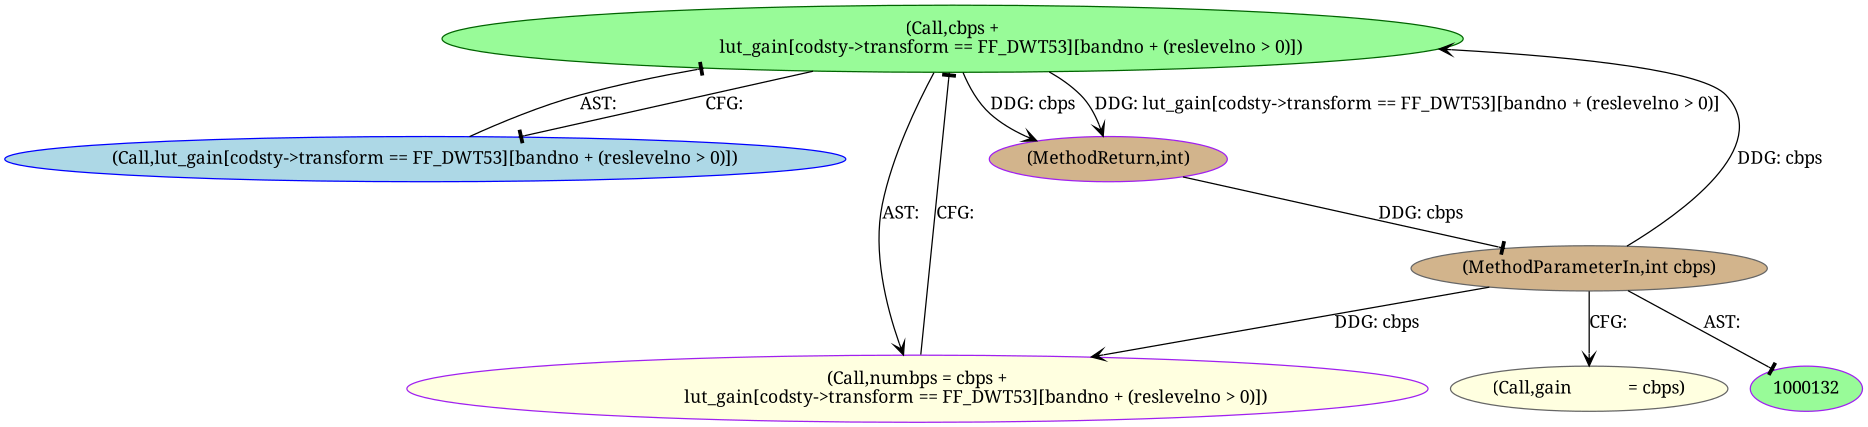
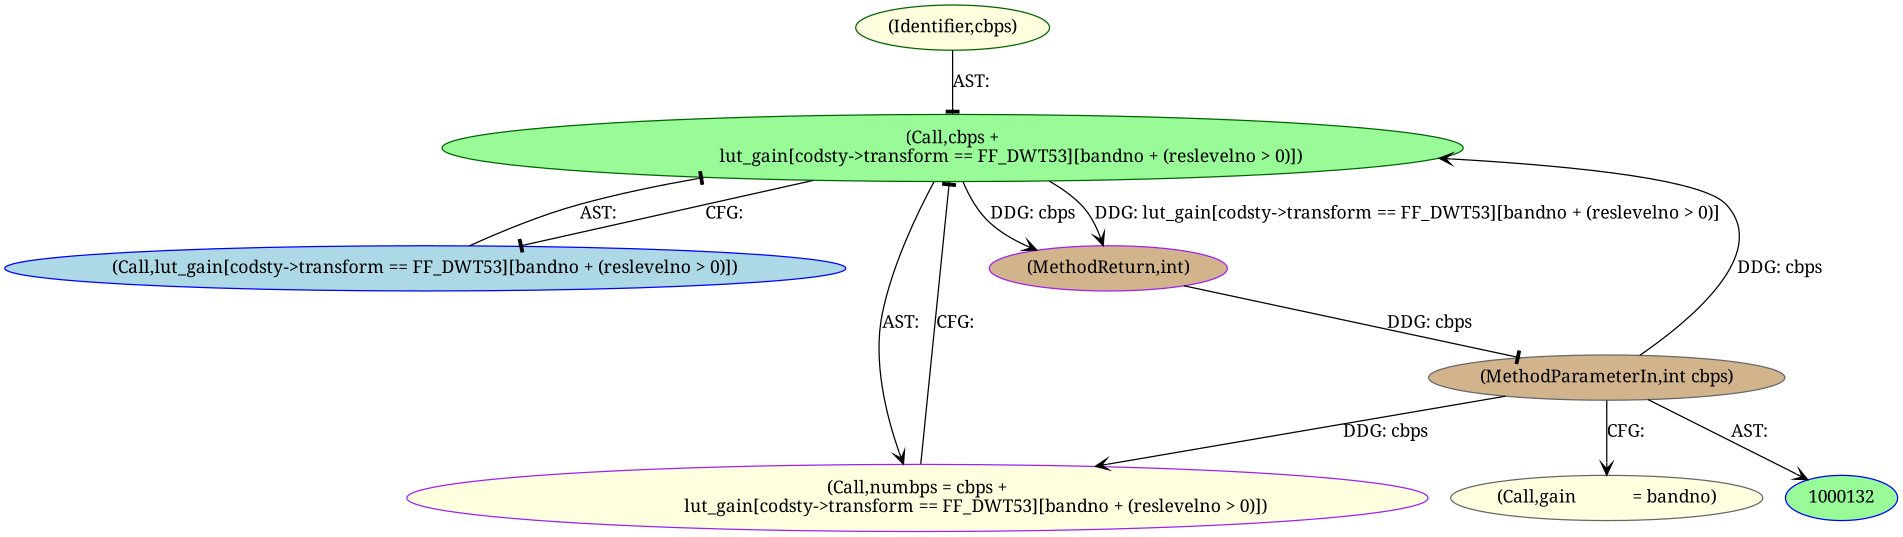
node "(Identifier,cbps)": added
edge "(MethodParameterIn,int cbps)" -> "1000132": arrowhead tee -> vee
node "(Call,gain            = cbps)": label "(Call,gain            = cbps)" -> "(Call,gain            = bandno)"
node "1000132": color purple -> blue
